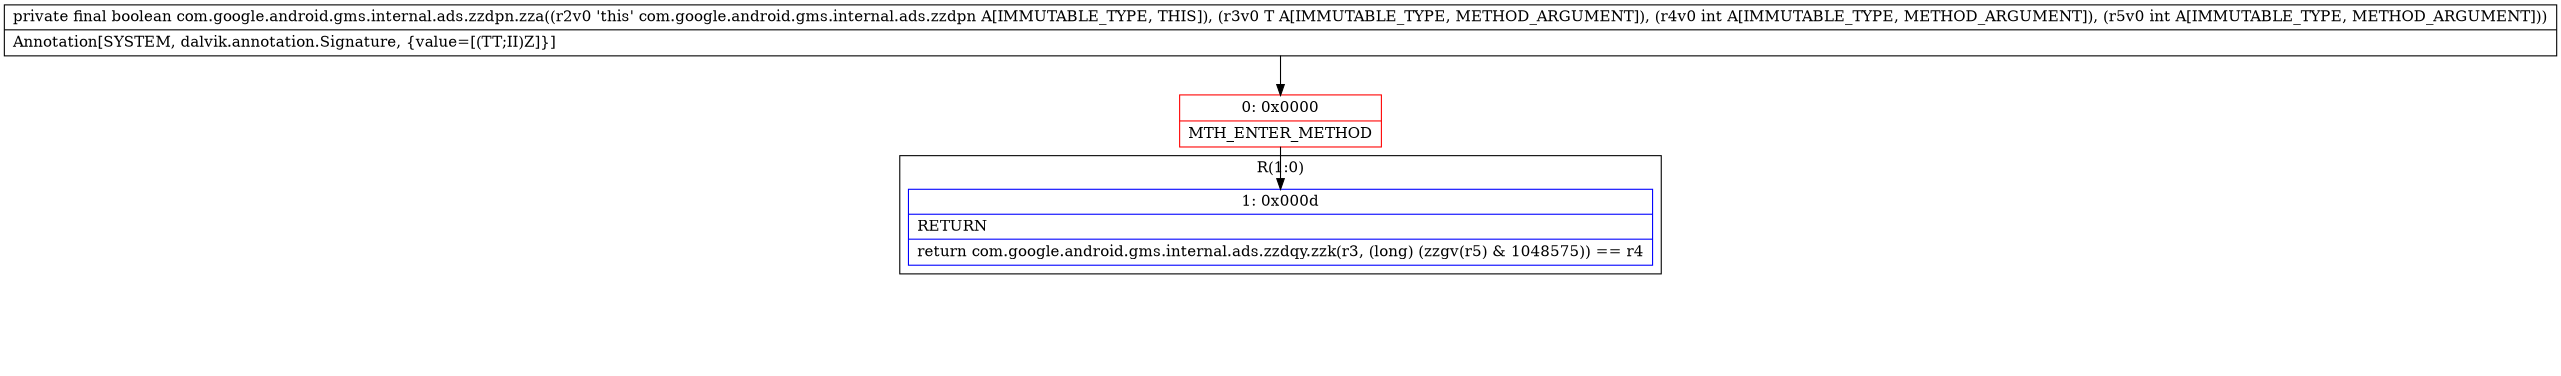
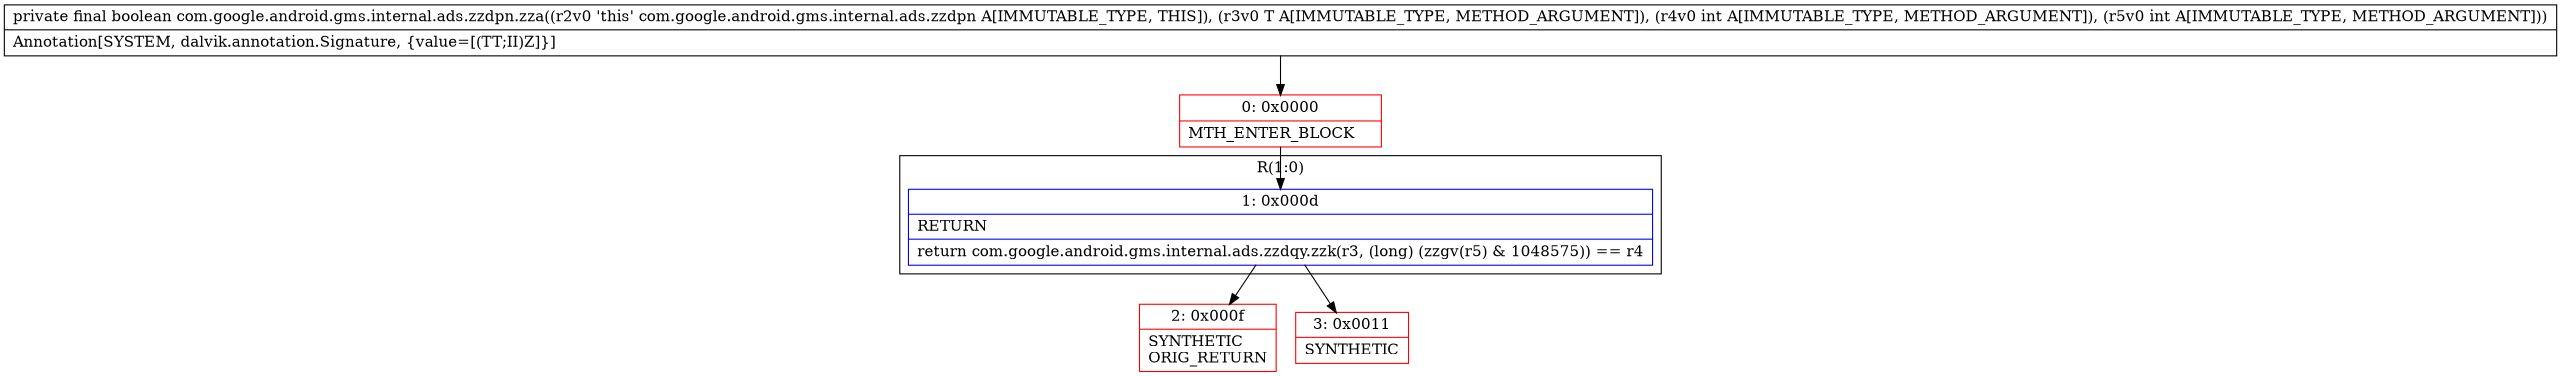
node "0: 0x0000": text "MTH_ENTER_METHOD" -> "MTH_ENTER_BLOCK"
node "2: 0x000f": added
node "3: 0x0011": added
